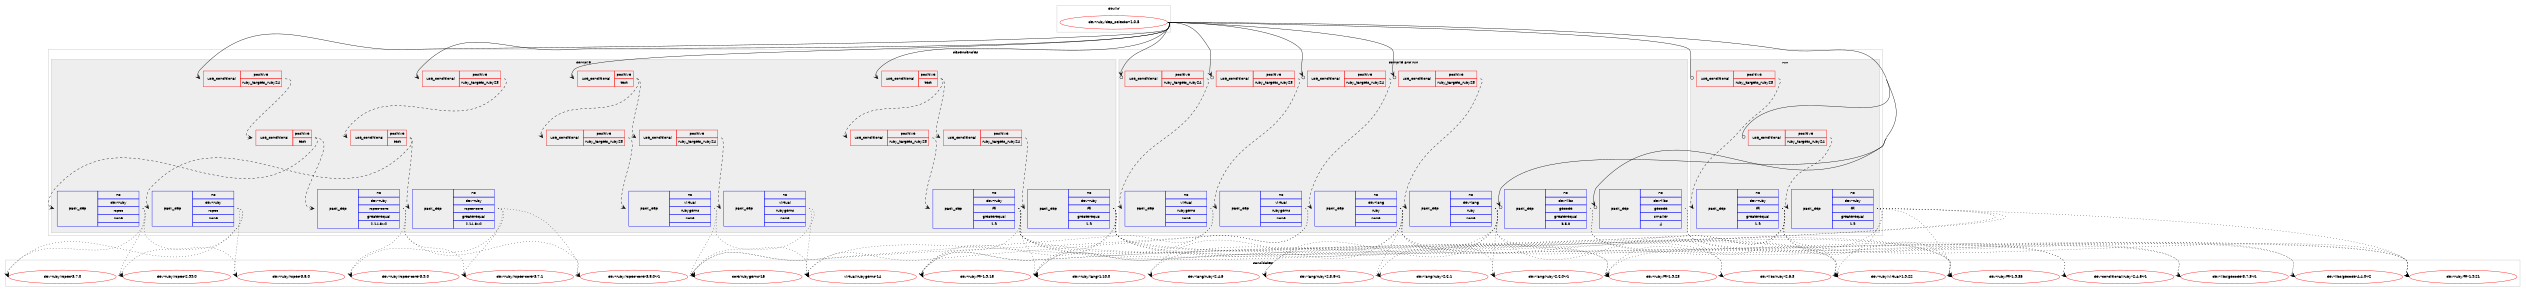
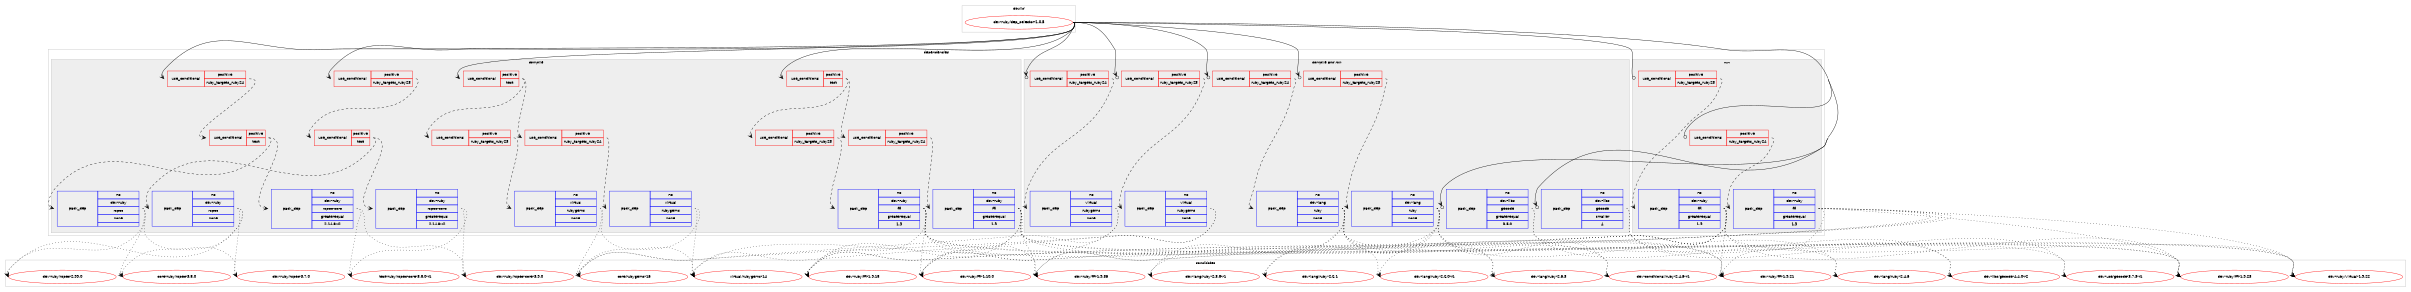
node "dev-ruby/rspec-3.8.0": label "dev-ruby/rspec-3.8.0" -> "core-ruby/rspec-3.8.0"
node "dev-ruby/rspec-core-3.7.1": removed
node "dev-ruby/rspec-core-3.8.0-r1": label "dev-ruby/rspec-core-3.8.0-r1" -> "test-ruby/rspec-core-3.8.0-r1"
node "dev-ruby/lang-1.10.0": label "dev-ruby/lang-1.10.0" -> "dev-ruby/ffi-1.10.0"
node "dev-libs/ruby-2.5.3": label "dev-libs/ruby-2.5.3" -> "dev-lang/ruby-2.5.3"
node "dev-libs/gecode-3.7.3-r1": label "dev-libs/gecode-3.7.3-r1" -> "dev-use/gecode-3.7.3-r1"
